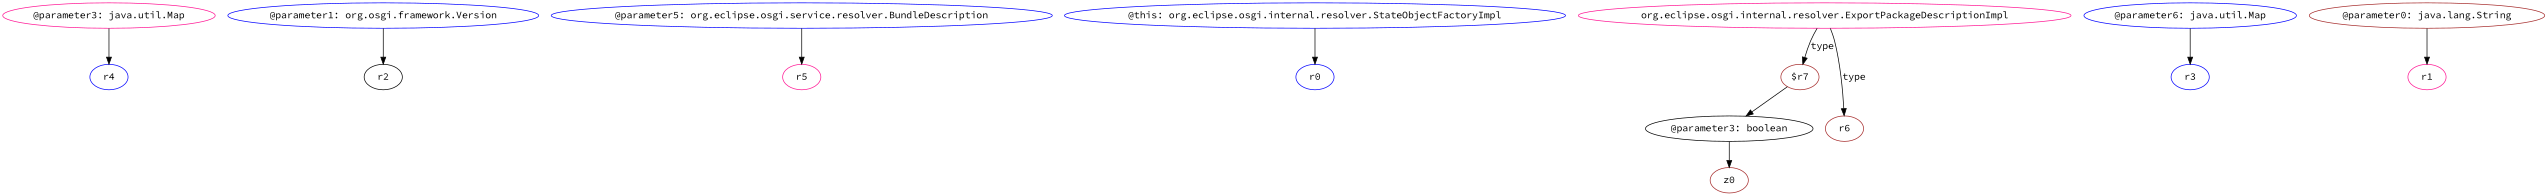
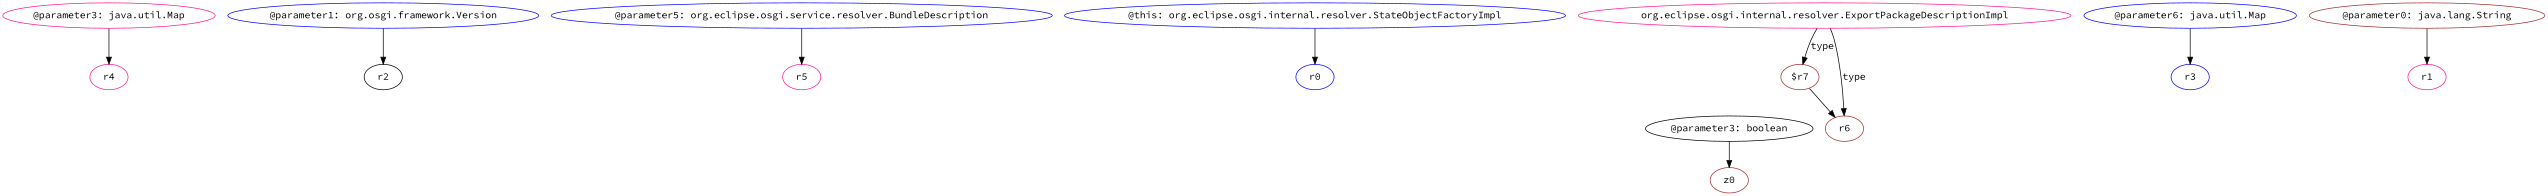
node "r4": color blue -> deeppink
edge "$r7" -> "@parameter3: boolean": now "$r7" -> "r6"
